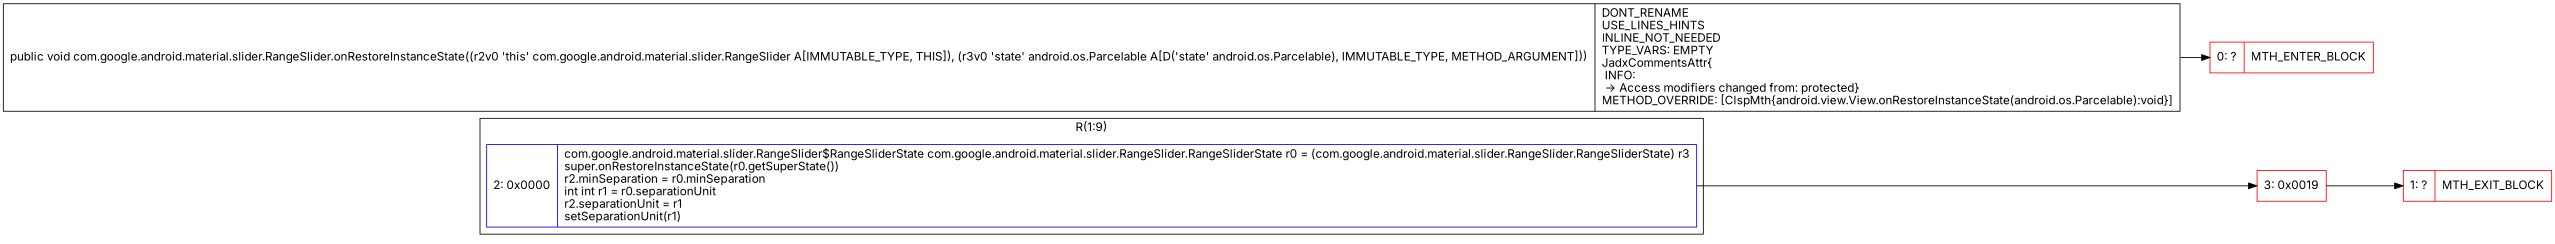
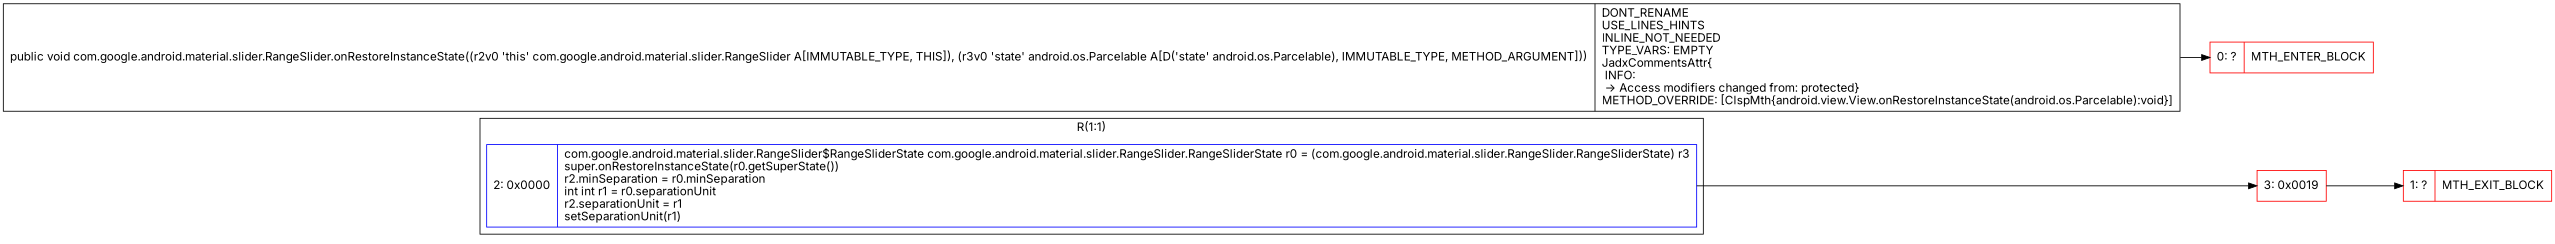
cluster "R(1:9)": label "R(1:9)" -> "R(1:1)"
